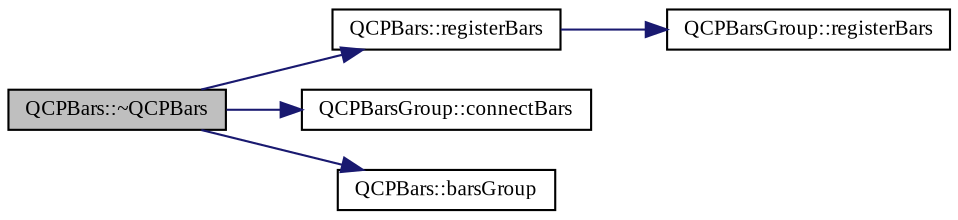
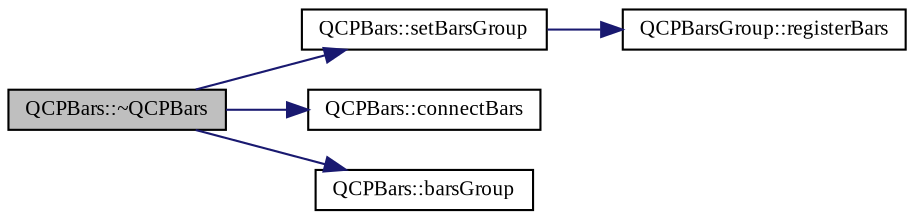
node "QCPBars::registerBars": label "QCPBars::registerBars" -> "QCPBars::setBarsGroup"
node "QCPBarsGroup::connectBars": label "QCPBarsGroup::connectBars" -> "QCPBars::connectBars"
